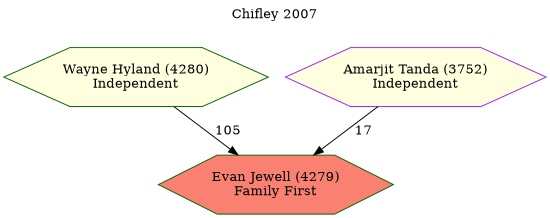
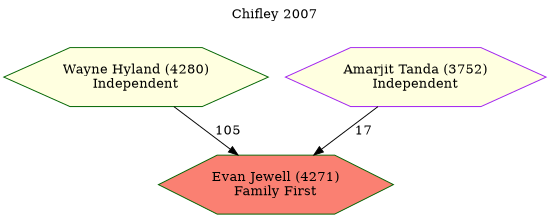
node "Evan Jewell (4279) Family First": label "Evan Jewell (4279) Family First" -> "Evan Jewell (4271) Family First"
